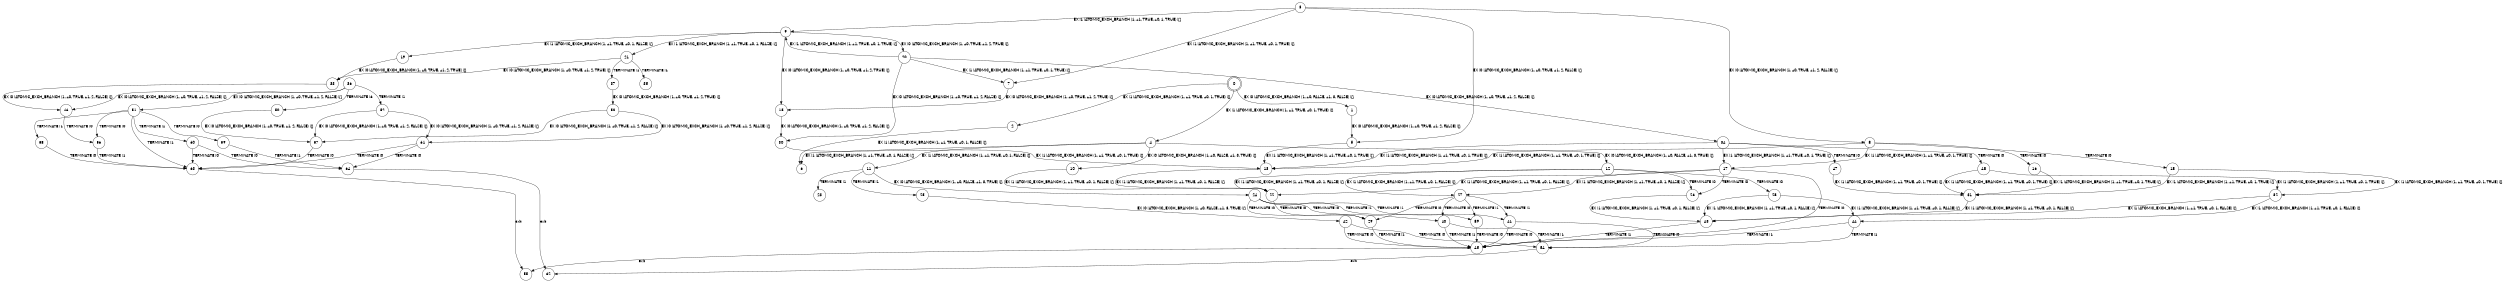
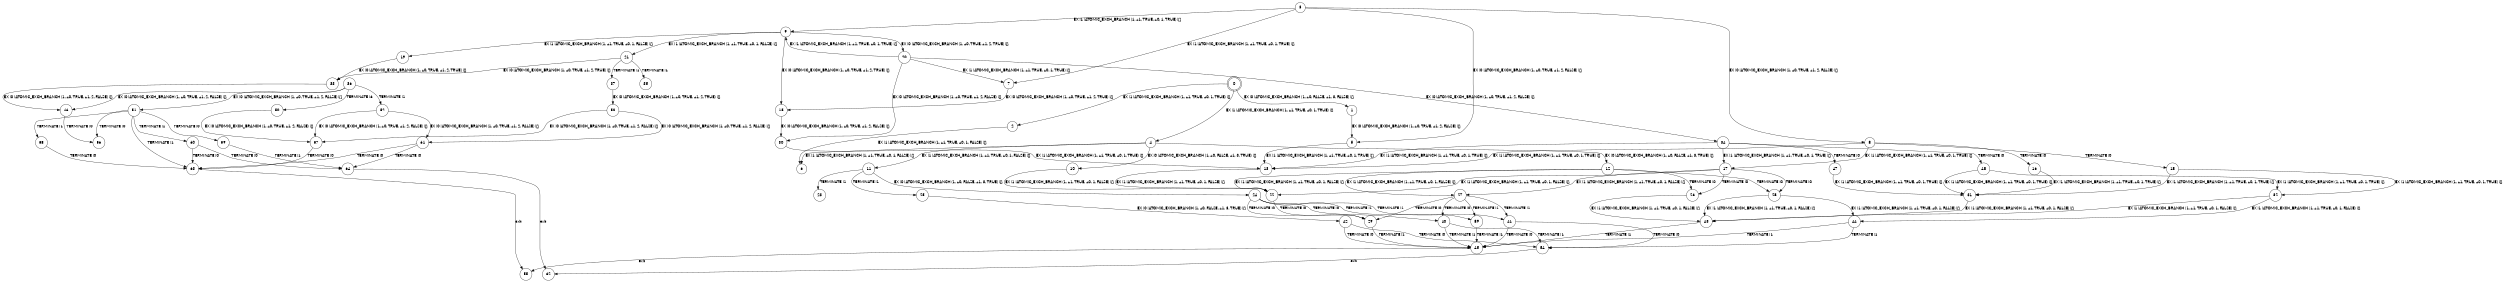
edge "56" -> "63": removed, label "TERMINATE !1"
edge "17" -> "45": now "17" -> "28"
edge "89" -> "45": label "TERMINATE !0" -> "TERMINATE !1"
